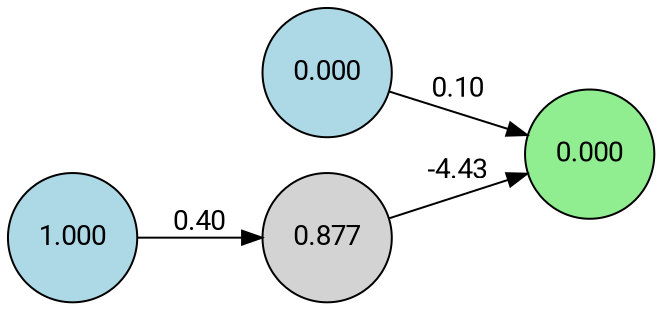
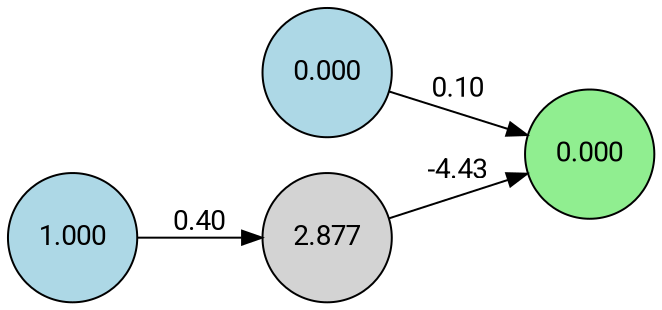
node "0.877": label "0.877" -> "2.877"
